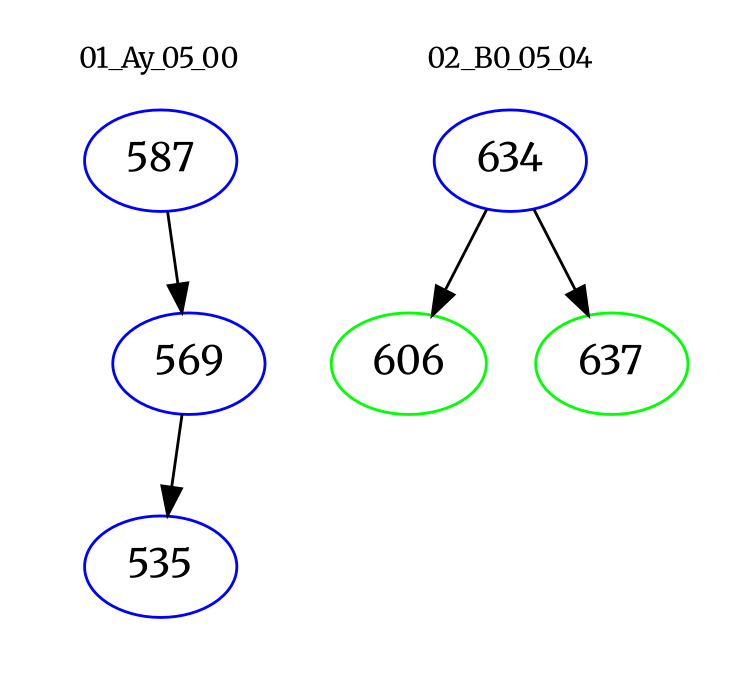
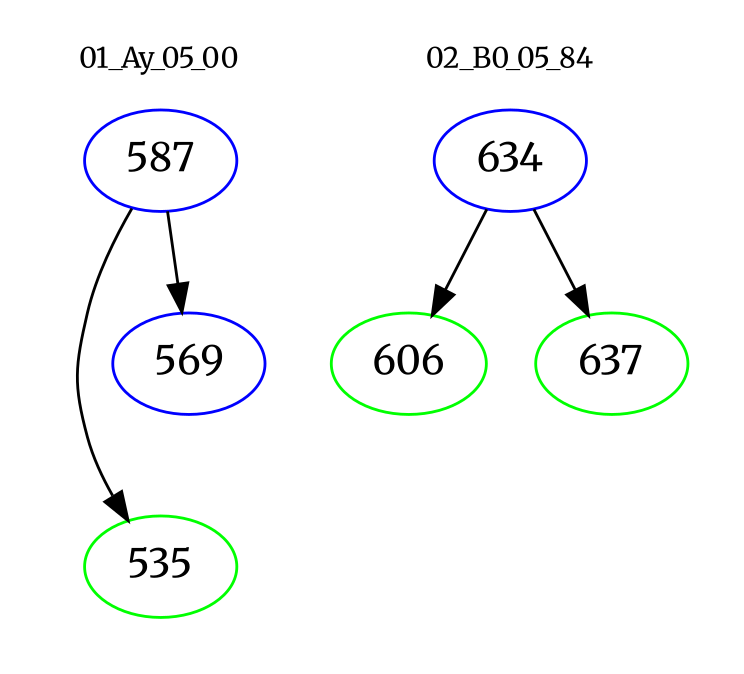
cluster "02_B0_05_04": label "02_B0_05_04" -> "02_B0_05_84"
edge "569" -> "535": now "587" -> "535"
node "535": color blue -> green
